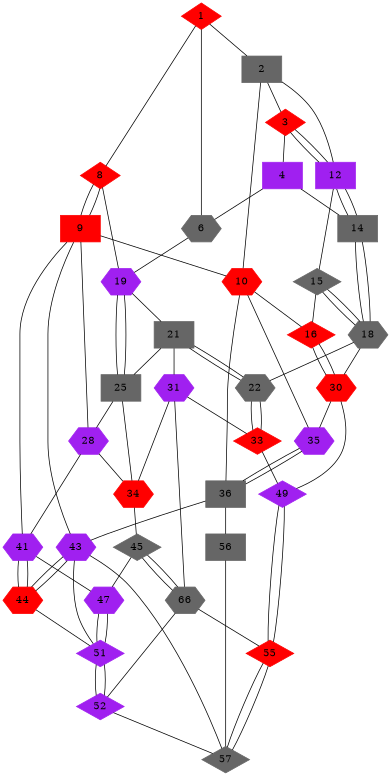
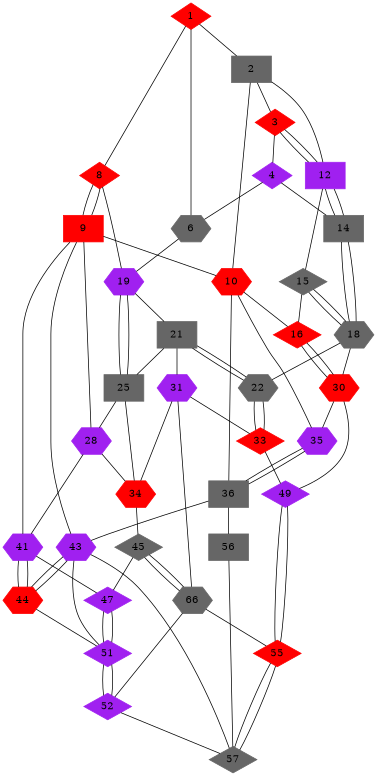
node "4": shape box -> diamond
node "47": shape hexagon -> diamond
